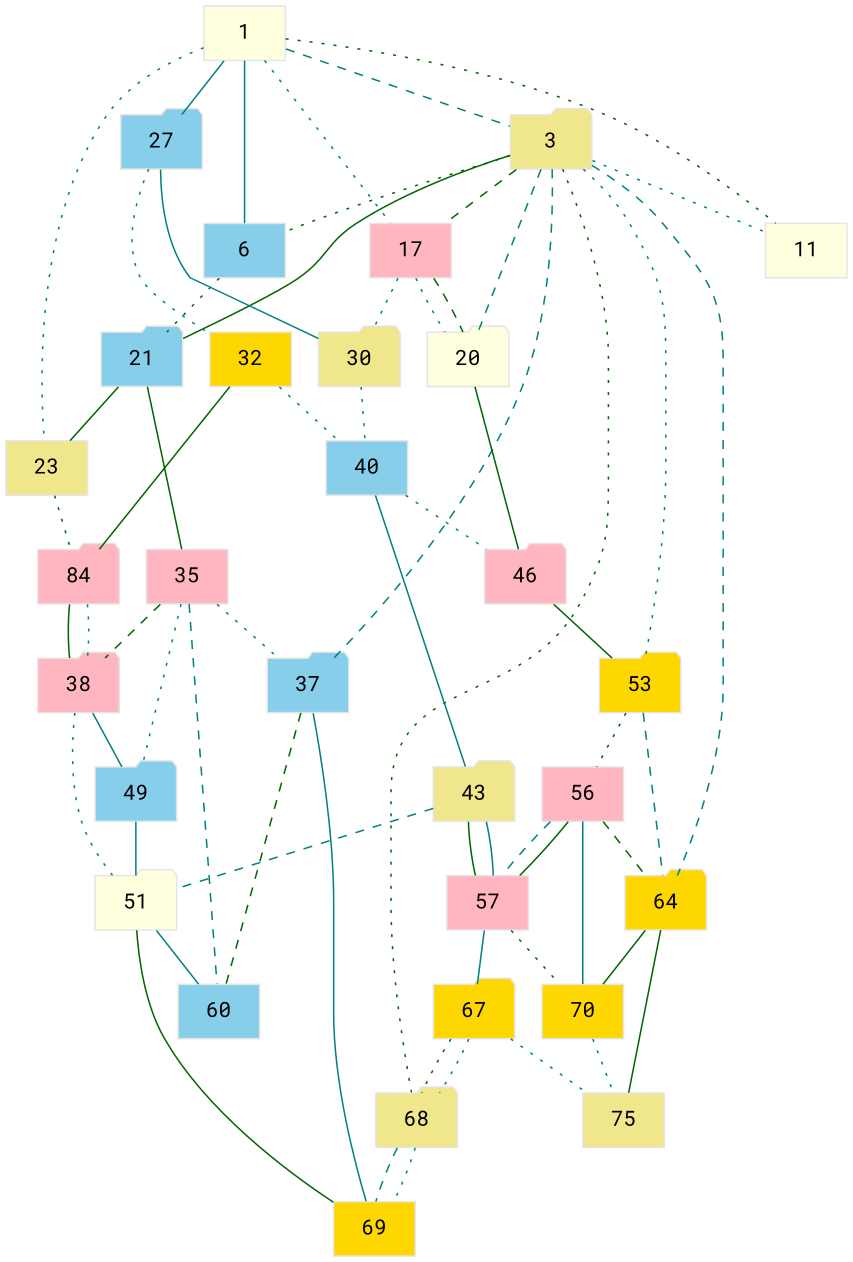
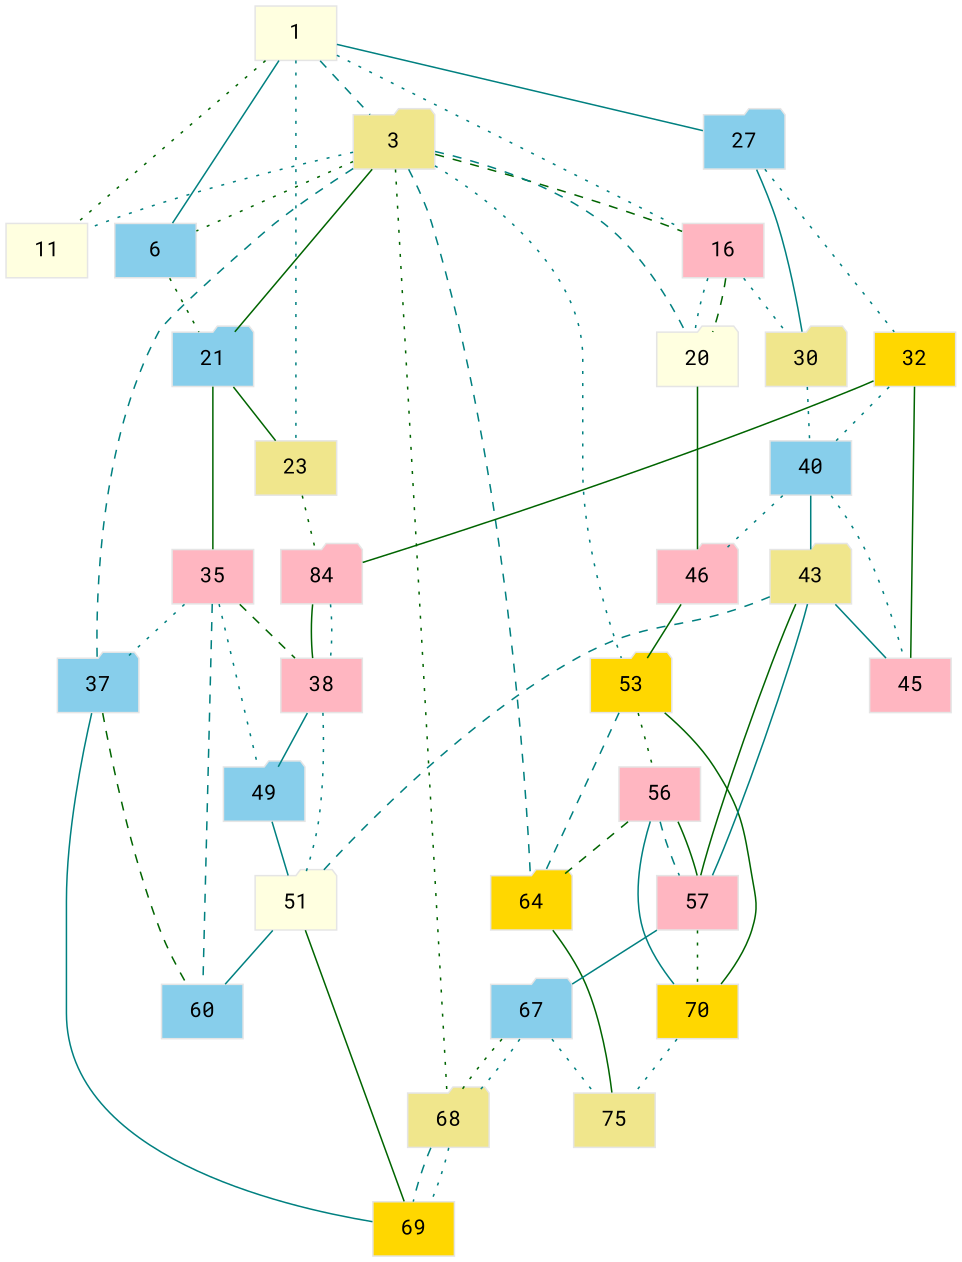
node "17": label "17" -> "16"
node "38": shape folder -> box
node "45": added
edge "64" -- "70": now "53" -- "70"
node "67": fillcolor gold -> skyblue
